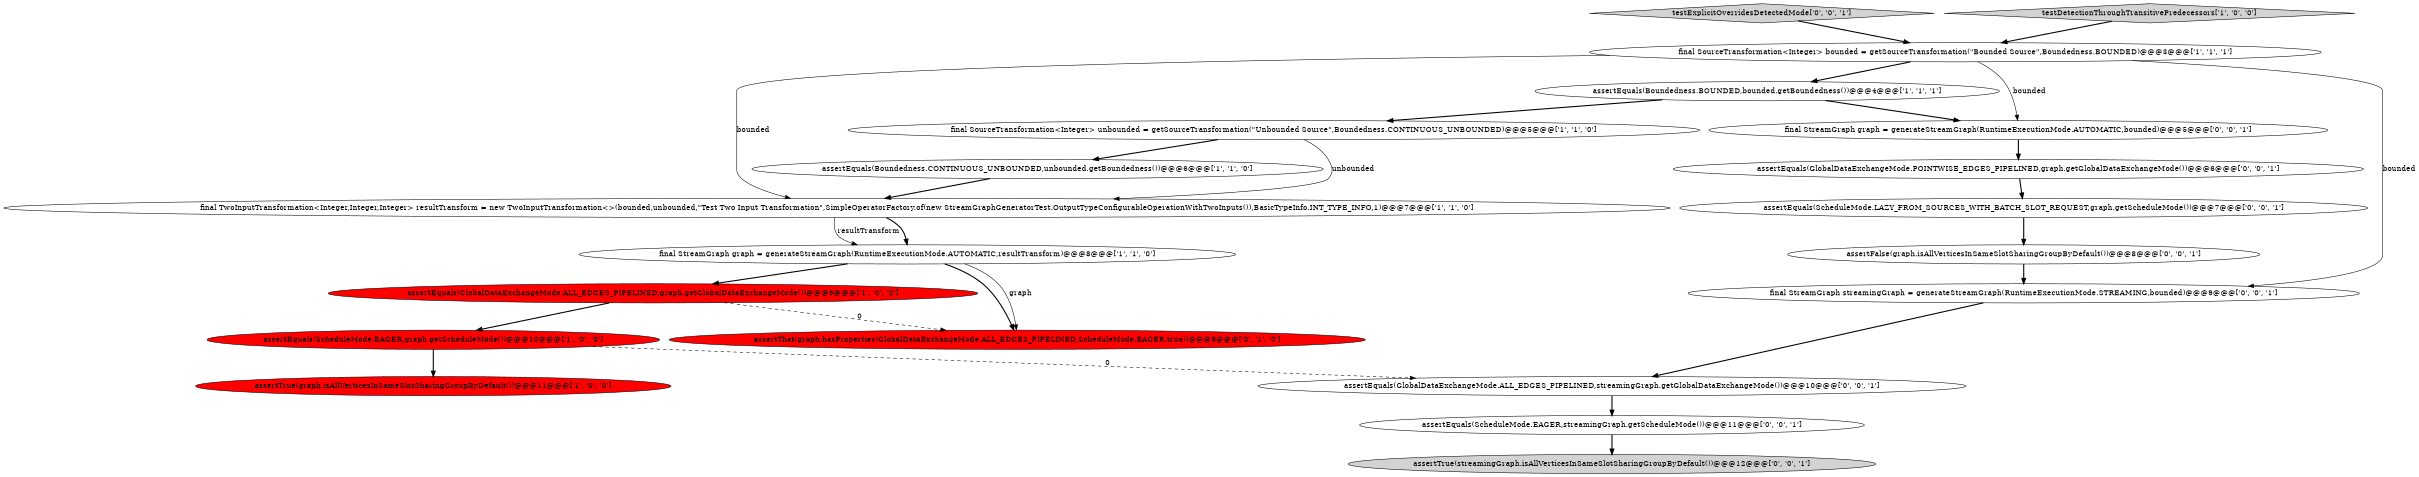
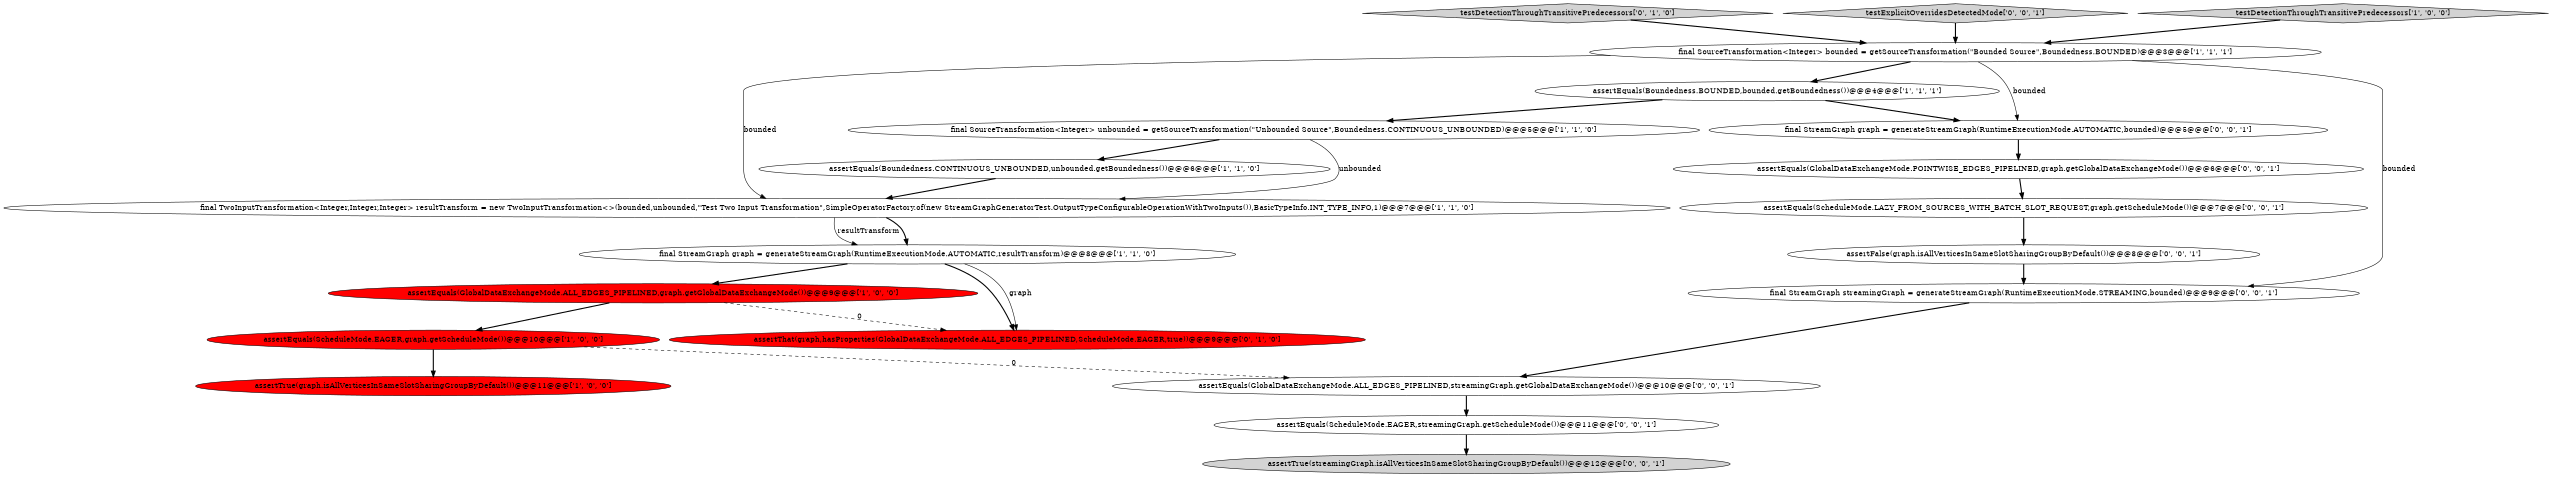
node "testDetectionThroughTransitivePredecessors['0', '1', '0']": added
